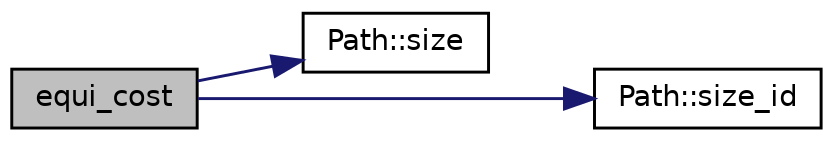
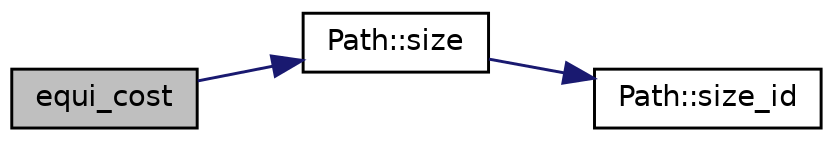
edge "equi_cost" -> "Path::size_id": now "Path::size" -> "Path::size_id"
